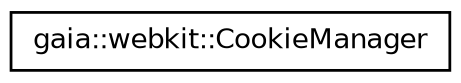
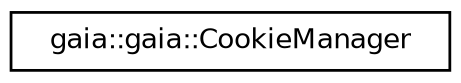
node "gaia::webkit::CookieManager": label "gaia::webkit::CookieManager" -> "gaia::gaia::CookieManager"
